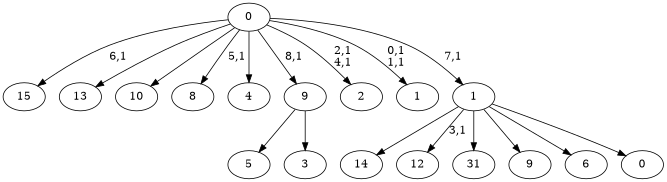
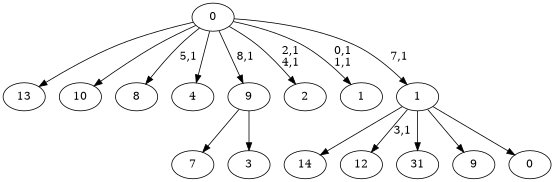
node "15": removed
node "5": label "5" -> "7"
node "6": removed
